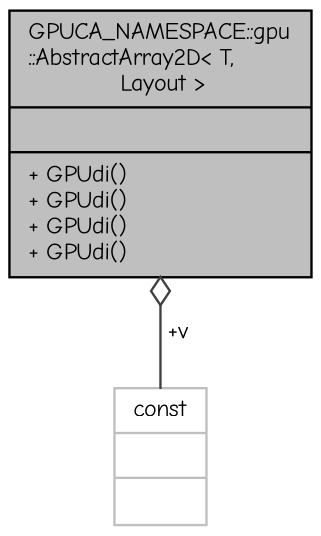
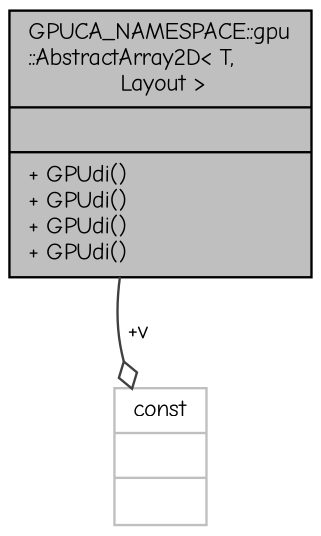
edge "const" -> "GPUCA_NAMESPACE::gpu": reversed
